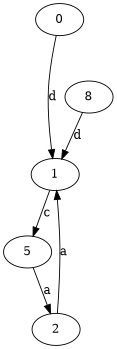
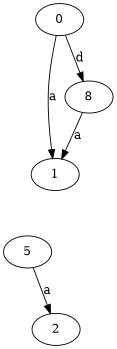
edge "0" -> "8": added, label "d"
edge "0" -> "1": label "d" -> "a"
edge "8" -> "1": label "d" -> "a"
edge "1" -> "5": removed, label "c"
edge "2" -> "1": removed, label "a"
